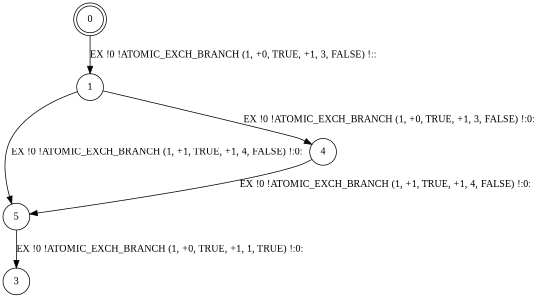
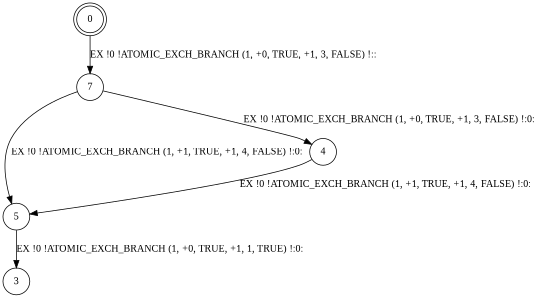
node "1": label "1" -> "7"
